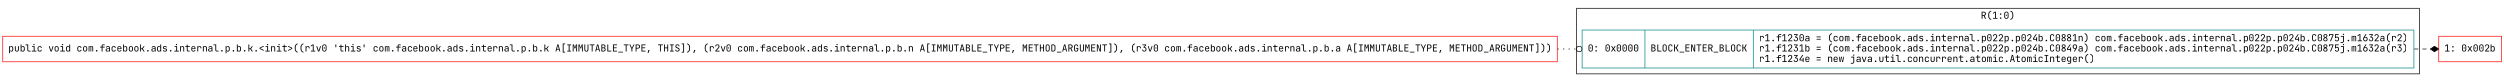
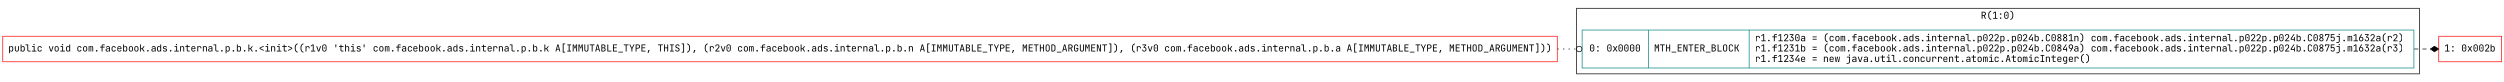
node "0: 0x0000": text "BLOCK_ENTER_BLOCK" -> "MTH_ENTER_BLOCK"
